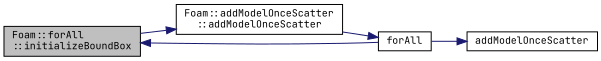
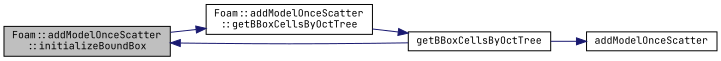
node "Foam::addModelOnceScatter ::addModelOnceScatter": label "Foam::addModelOnceScatter ::addModelOnceScatter" -> "Foam::addModelOnceScatter ::getBBoxCellsByOctTree"
node "Foam::forAll ::initializeBoundBox": label "Foam::forAll ::initializeBoundBox" -> "Foam::addModelOnceScatter ::initializeBoundBox"
node "forAll": label "forAll" -> "getBBoxCellsByOctTree"
